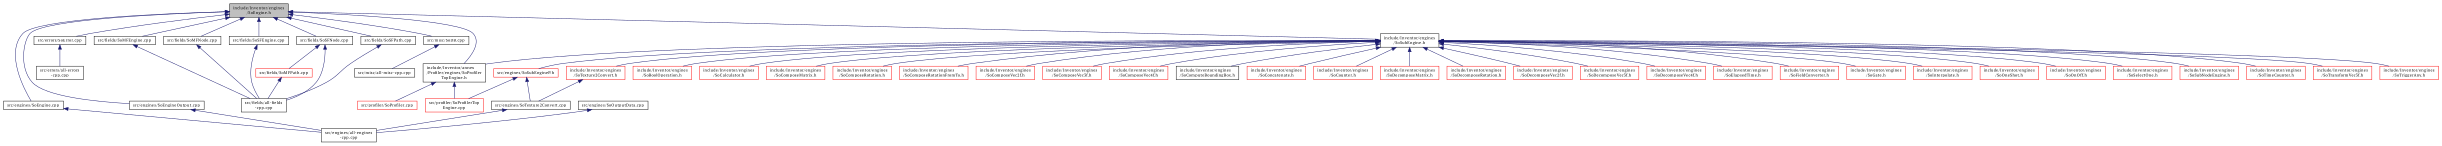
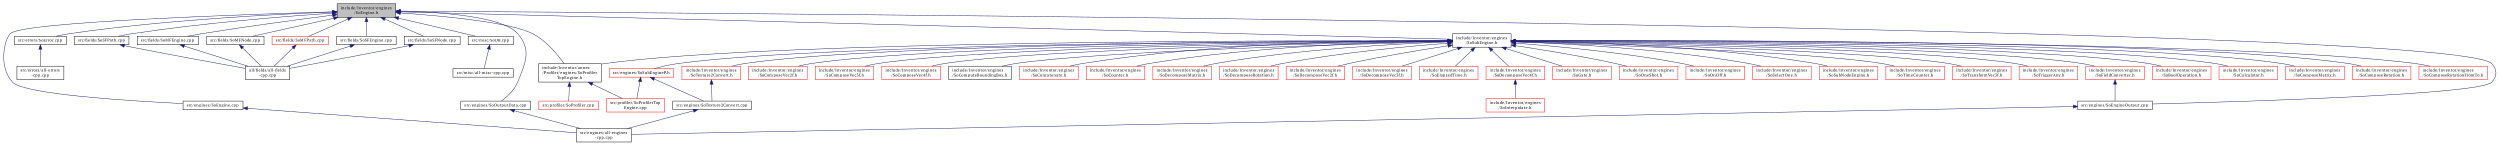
edge "src/engines/SoOutputData.cpp" -> "include/Inventor/engines /SoEngine.h": added
edge "include/Inventor/engines /SoInterpolate.h" -> "include/Inventor/engines /SoSubEngine.h": now "include/Inventor/engines /SoInterpolate.h" -> "include/Inventor/engines /SoDecomposeVec4f.h"
edge "src/fields/SoMFPath.cpp" -> "src/fields/SoSFNode.cpp": now "src/fields/SoMFPath.cpp" -> "include/Inventor/engines /SoEngine.h"
edge "src/engines/SoEngineOutput.cpp" -> "include/Inventor/engines /SoFieldConverter.h": added
node "src/fields/all-fields -cpp.cpp": label "src/fields/all-fields -cpp.cpp" -> "all/fields/all-fields -cpp.cpp"
